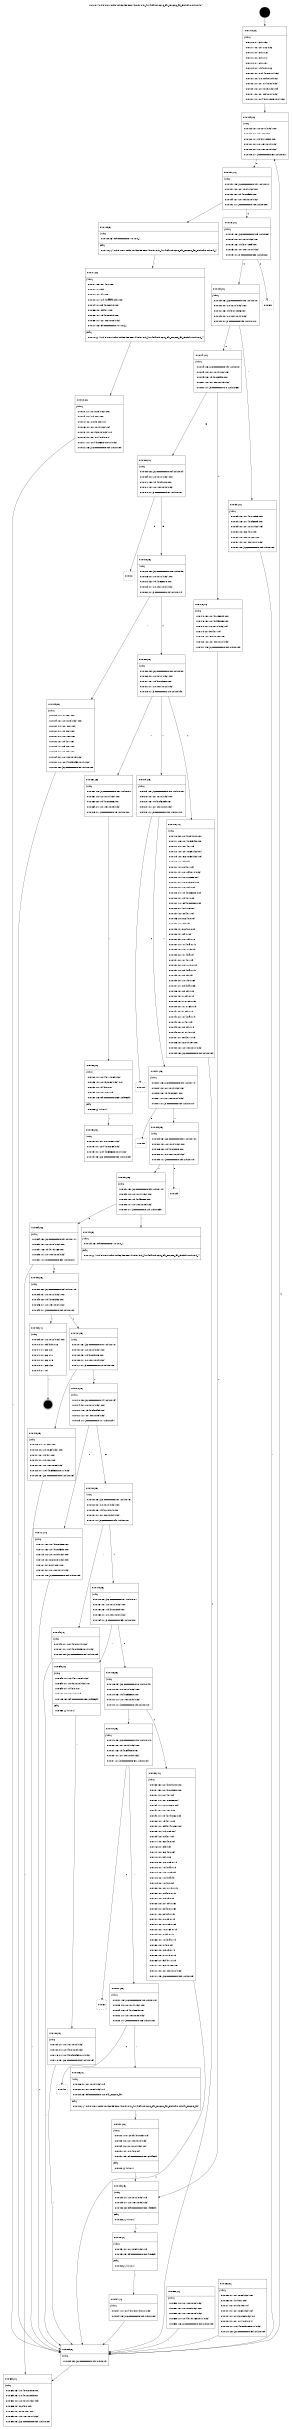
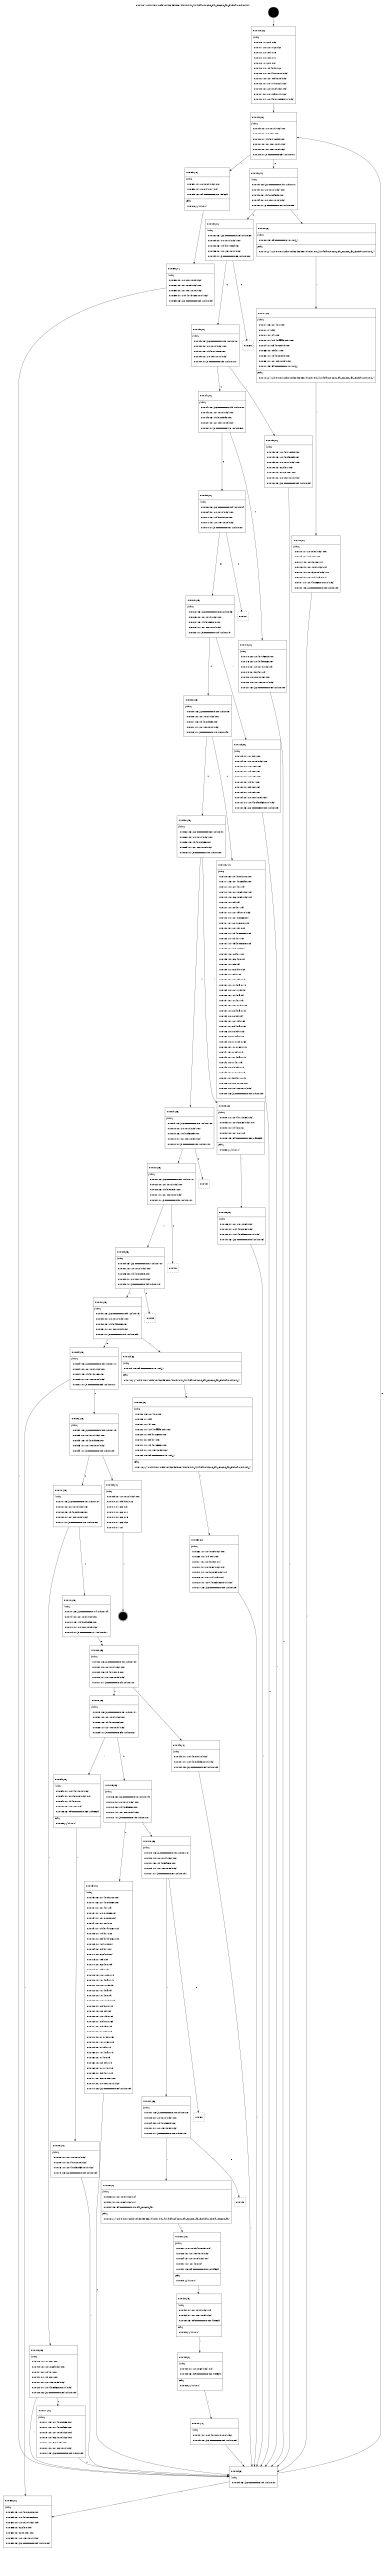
node "0x4015b6 [13]": added
edge "0x401339 [25]" -> "0x40136b [25]": now "0x401352 [25]" -> "0x40136b [25]"
node "0x401830 [40]": added
edge "0x401810 [27]" -> "0x4018b9 [15]": now "0x401810 [27]" -> "0x40193d [5]"
edge "0x40141a [25]" -> "0x401621 [27]": now "0x40187c [25]" -> "0x401621 [27]"
edge "0x4016c5 [23]" -> "0x40193d [5]": added, label "1"
